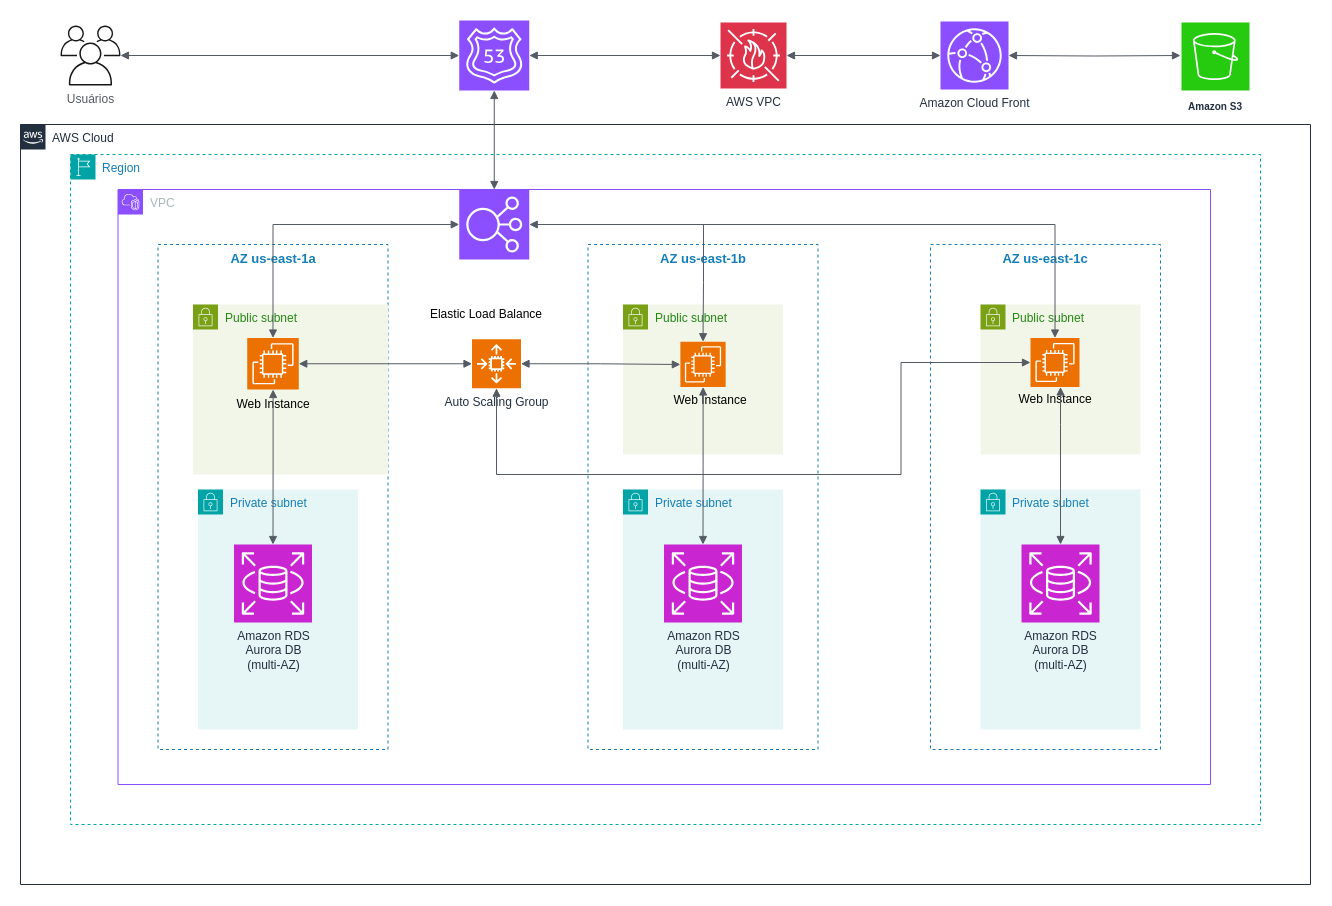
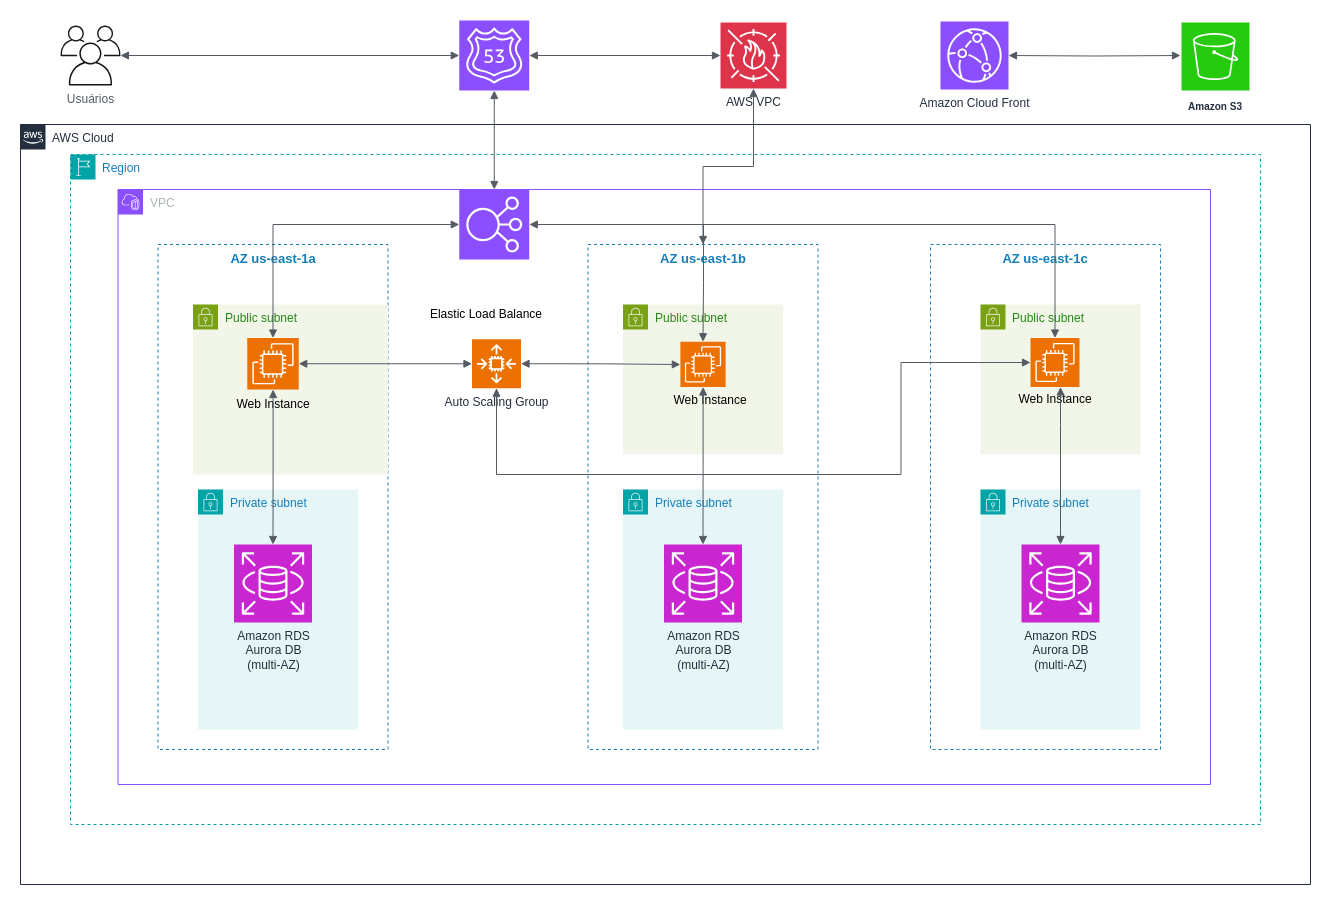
edge "AWS VPC" -- "Amazon Cloud Front": now "AWS VPC" -- "AZ us-east-1b"
